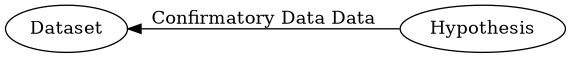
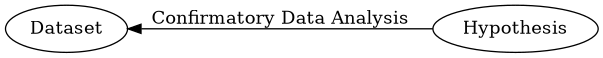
edge "Hypothesis" -> "Dataset": label "Confirmatory Data Data" -> "Confirmatory Data Analysis"
